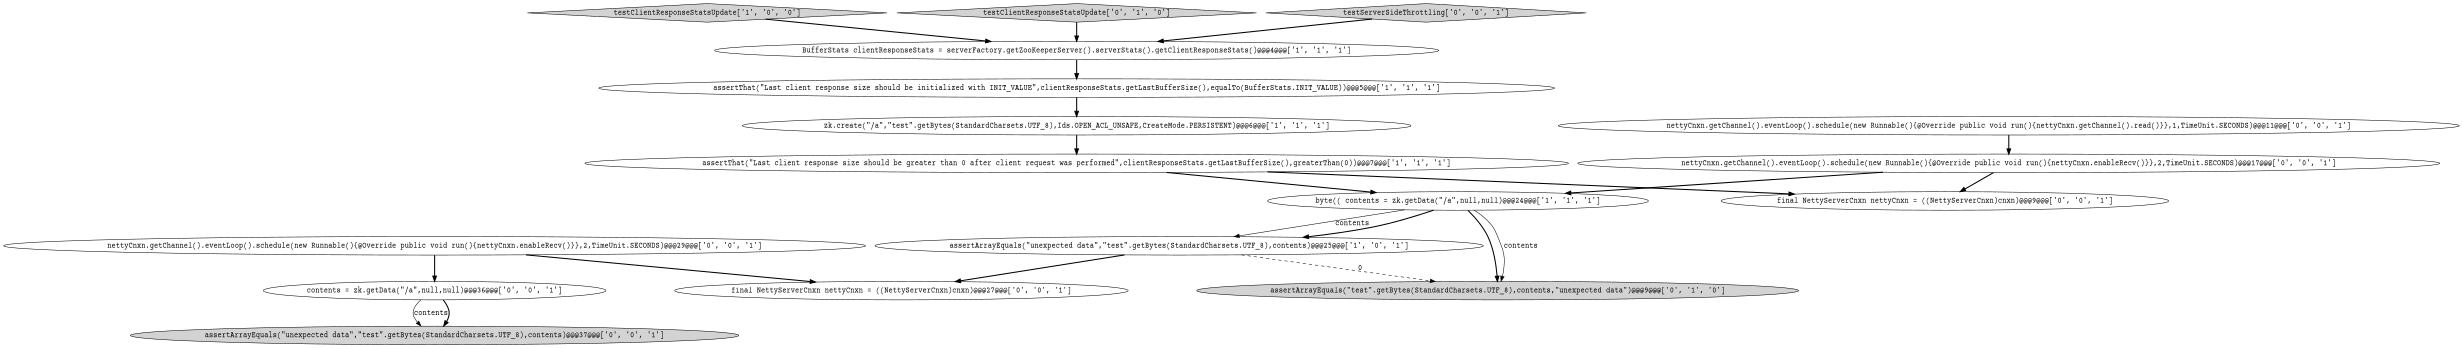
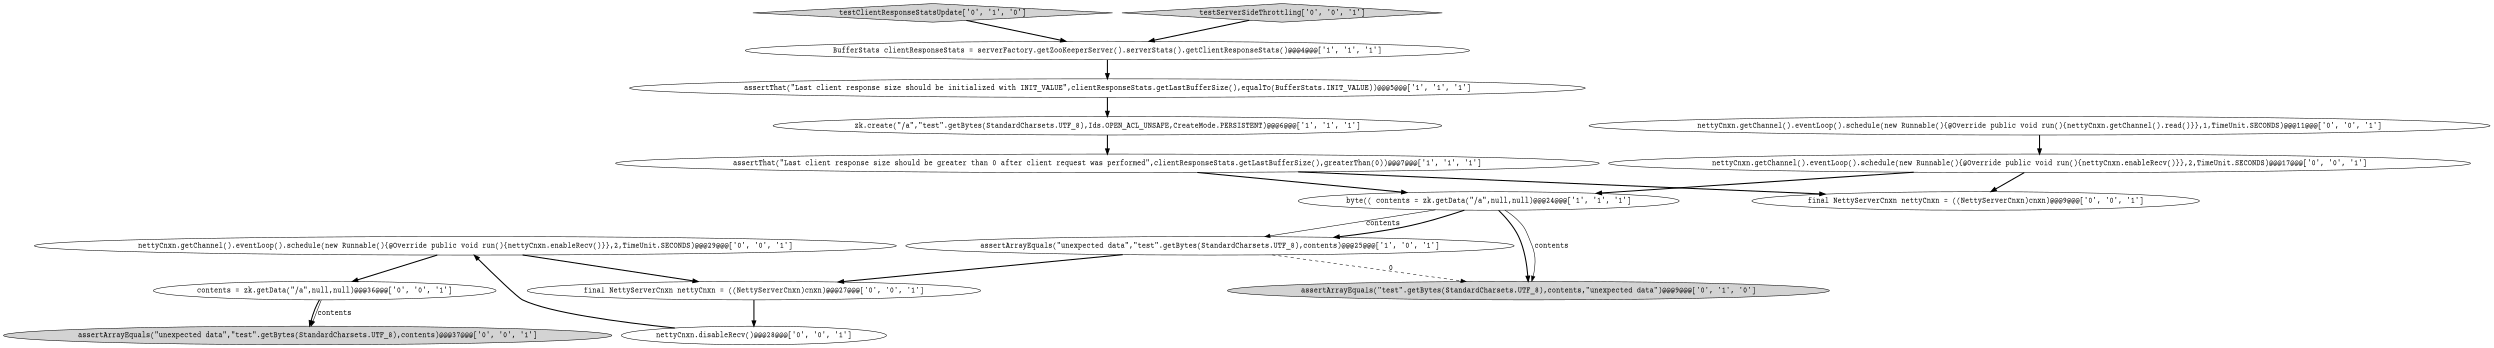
node "testClientResponseStatsUpdate['1', '0', '0']": removed
node "nettyCnxn.disableRecv()@@@28@@@['0', '0', '1']": added
